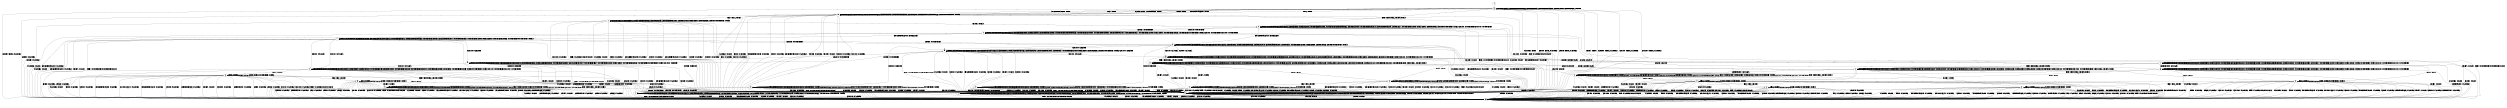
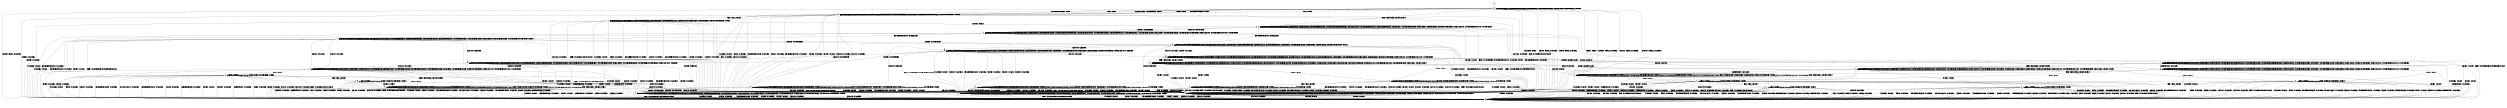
edge "t" -> "q": label "DEBUG / NO_CONN" -> "KEXINIT / KEXINIT"
